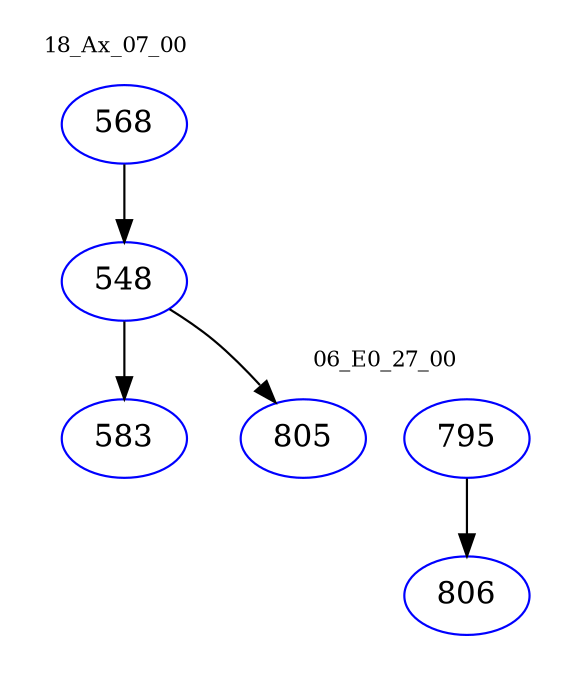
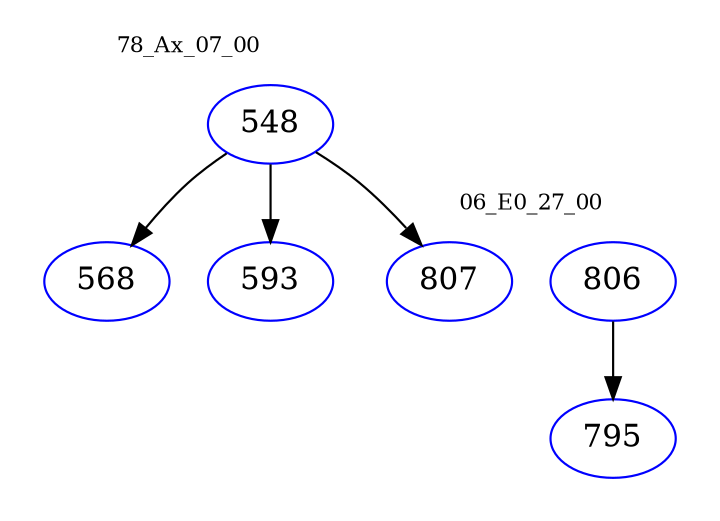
cluster "18_Ax_07_00": label "18_Ax_07_00" -> "78_Ax_07_00"
edge "568" -> "548": reversed
node "583": label "583" -> "593"
node "805": label "805" -> "807"
edge "795" -> "806": reversed
